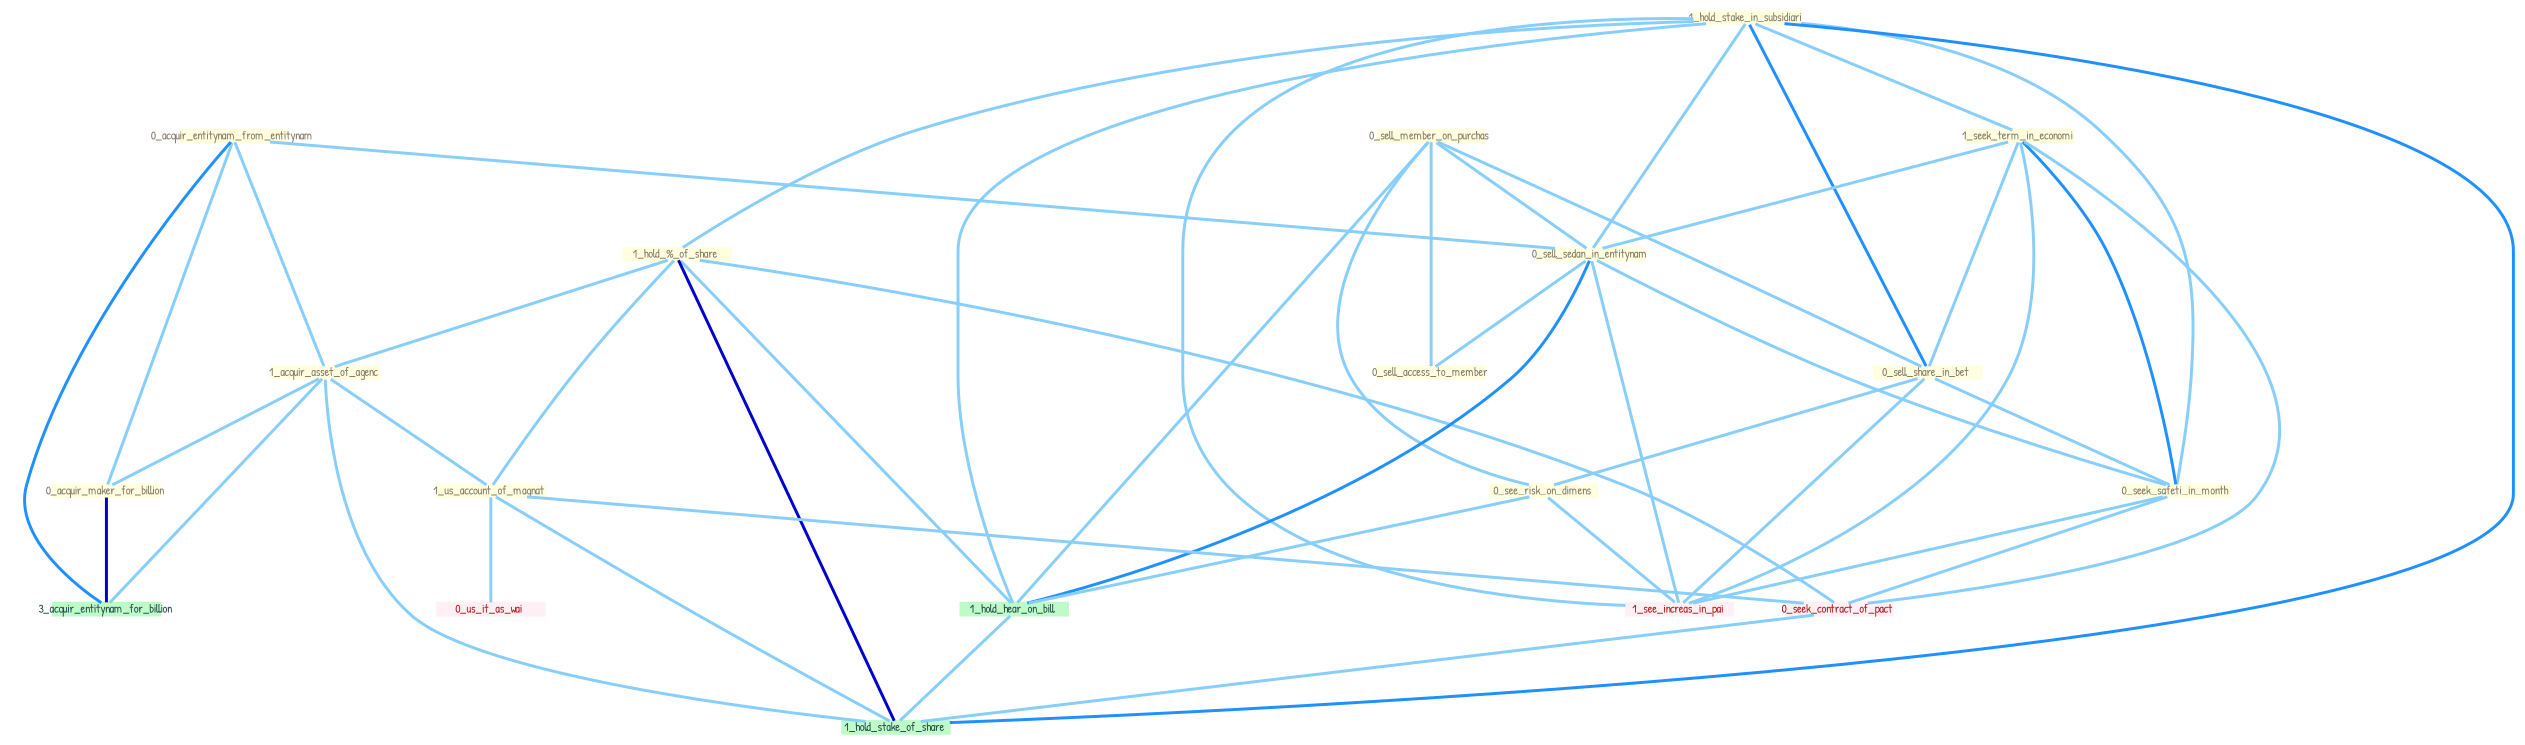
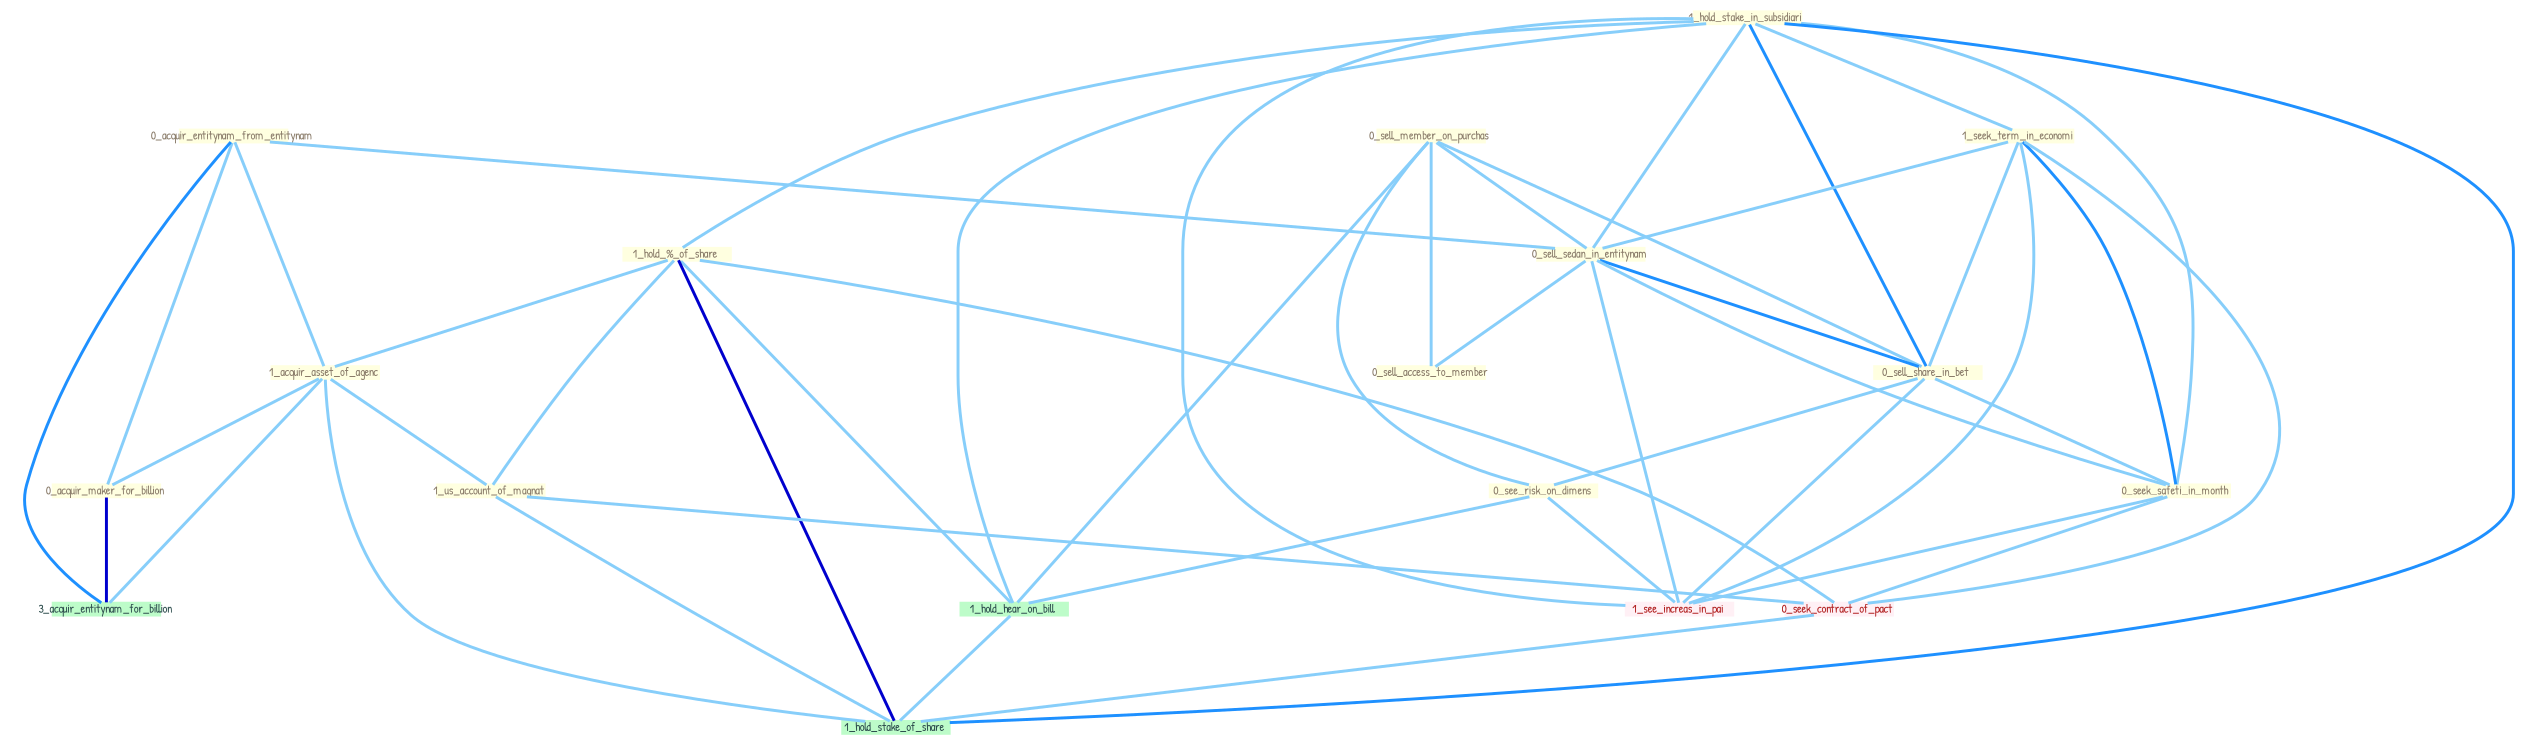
edge "0_sell_sedan_in_entitynam" -- "1_hold_hear_on_bill": now "0_sell_sedan_in_entitynam" -- "0_sell_share_in_bet"
node "0_us_it_as_wai": removed
